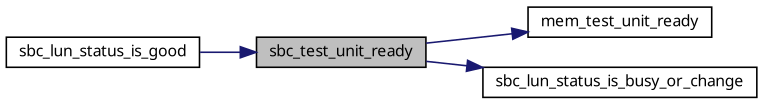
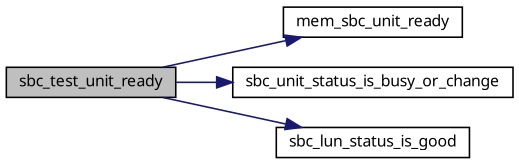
node "mem_test_unit_ready": label "mem_test_unit_ready" -> "mem_sbc_unit_ready"
edge "sbc_lun_status_is_good" -> "sbc_test_unit_ready": reversed
node "sbc_lun_status_is_busy_or_change": label "sbc_lun_status_is_busy_or_change" -> "sbc_unit_status_is_busy_or_change"
